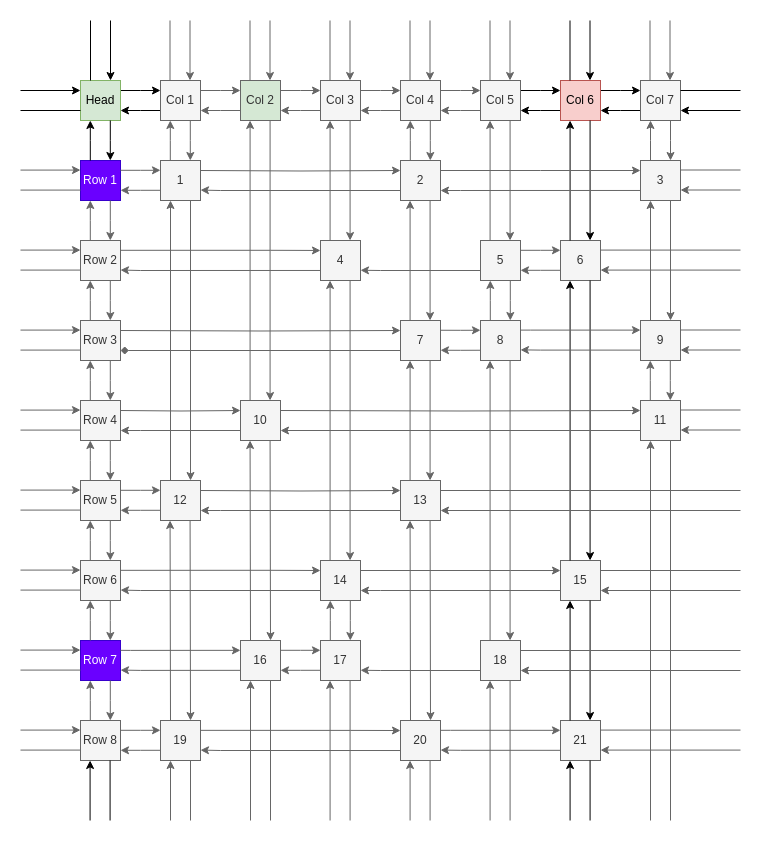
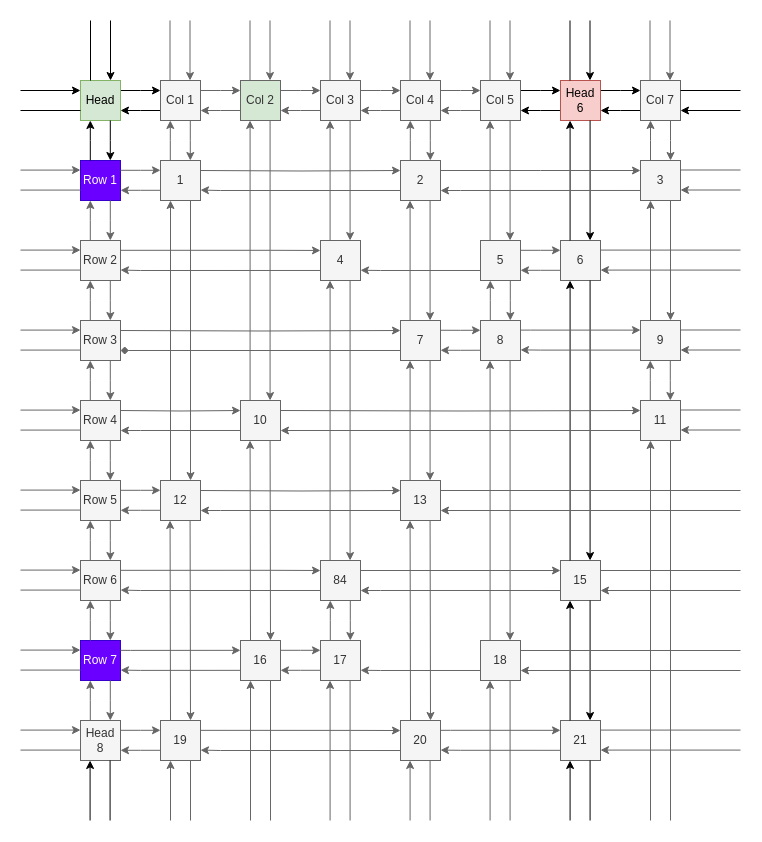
node "Col 6": label "Col 6" -> "Head 6"
node "14": label "14" -> "84"
node "Row 8": label "Row 8" -> "Head 8"
